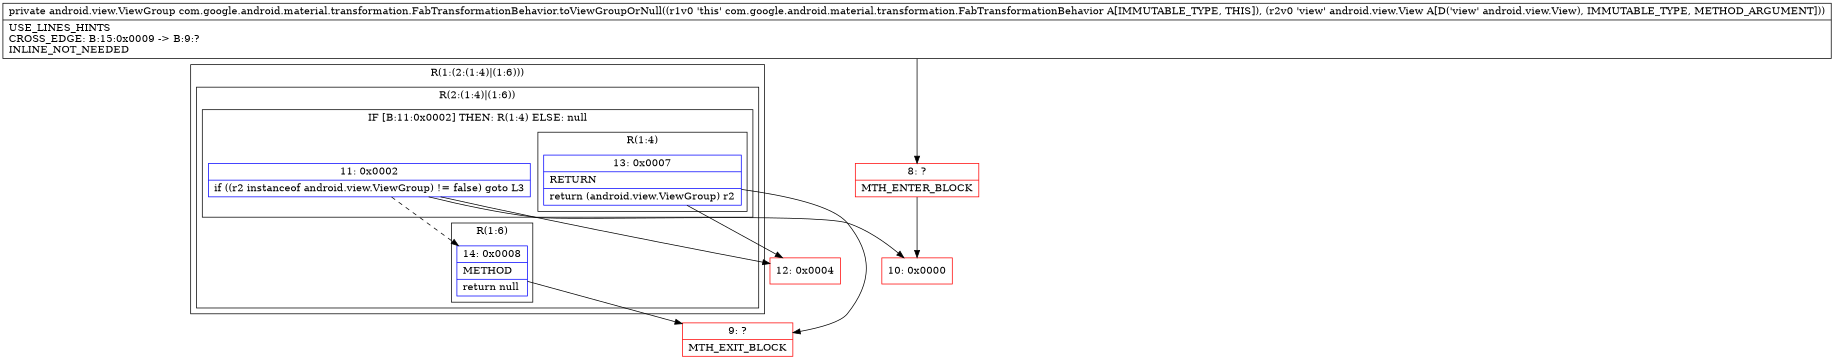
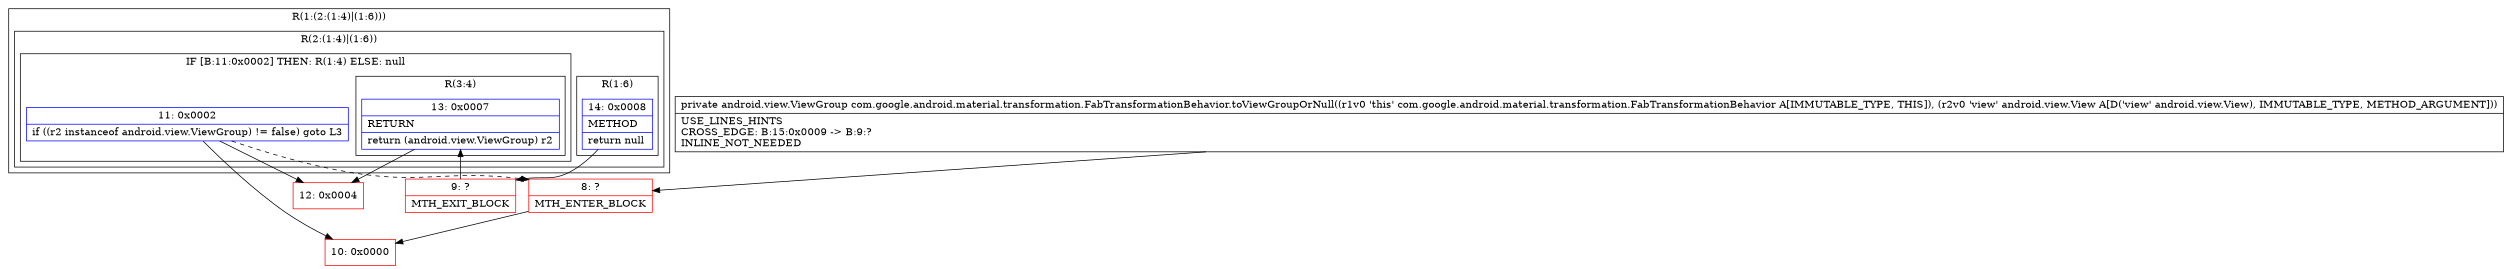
cluster "R(1:4)": label "R(1:4)" -> "R(3:4)"
edge "11: 0x0002" -> "14: 0x0008": now "11: 0x0002" -> "8: ?"
edge "13: 0x0007" -> "9: ?": reversed
